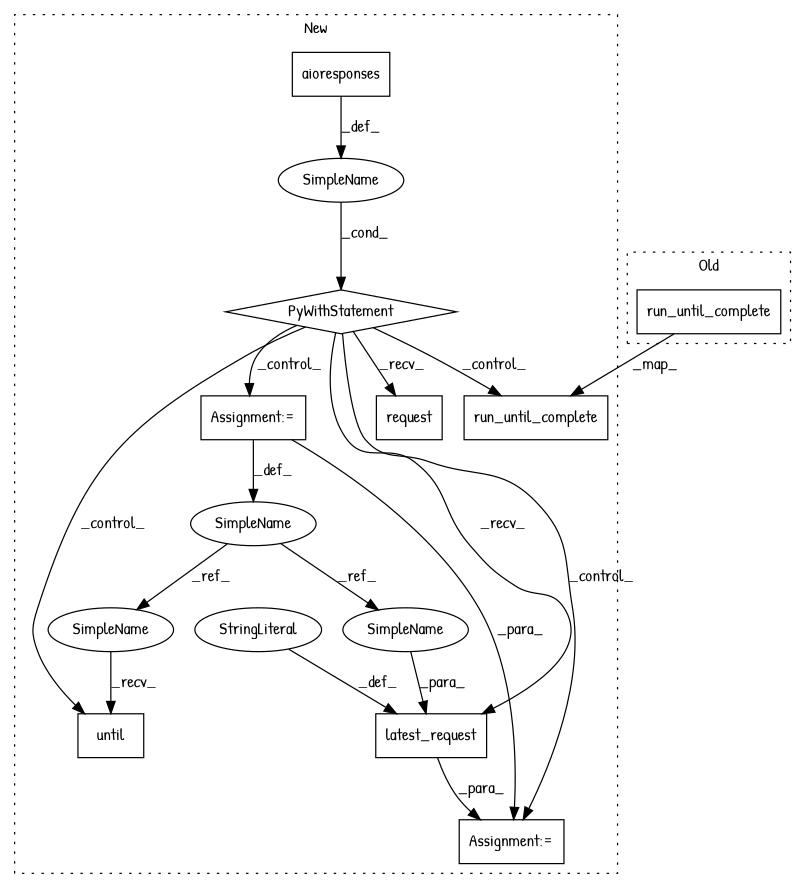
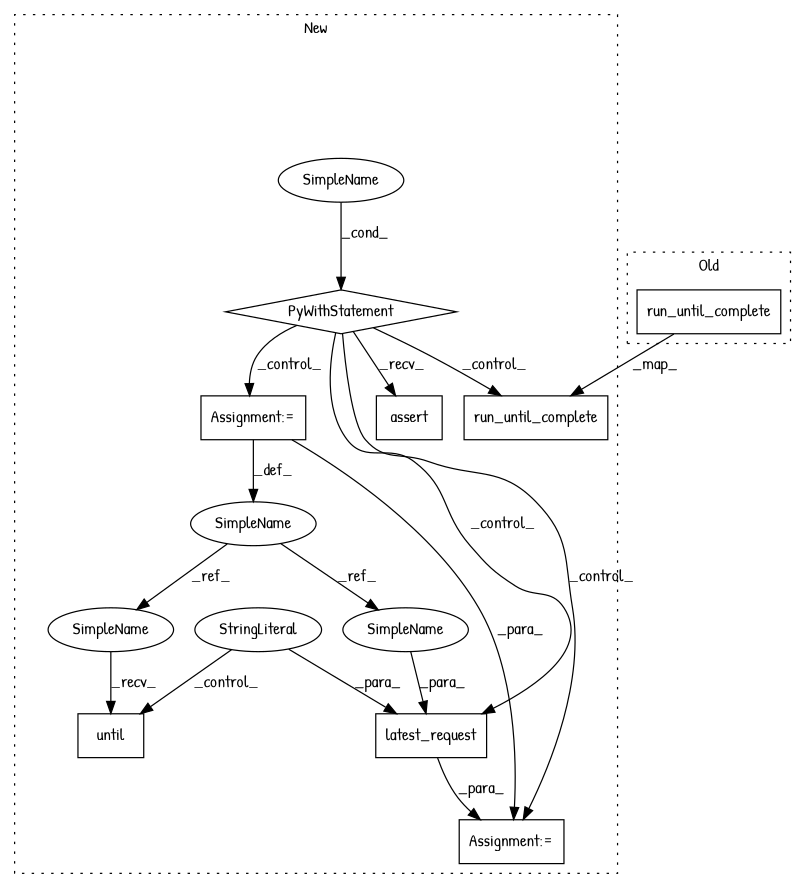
node "aioresponses": removed
node "request": label "request" -> "assert"
edge "PyWithStatement" -> "until": now "StringLiteral" -> "until"
edge "PyWithStatement" -> "latest_request": label "_recv_" -> "_control_"
edge "StringLiteral" -> "latest_request": label "_def_" -> "_para_"
